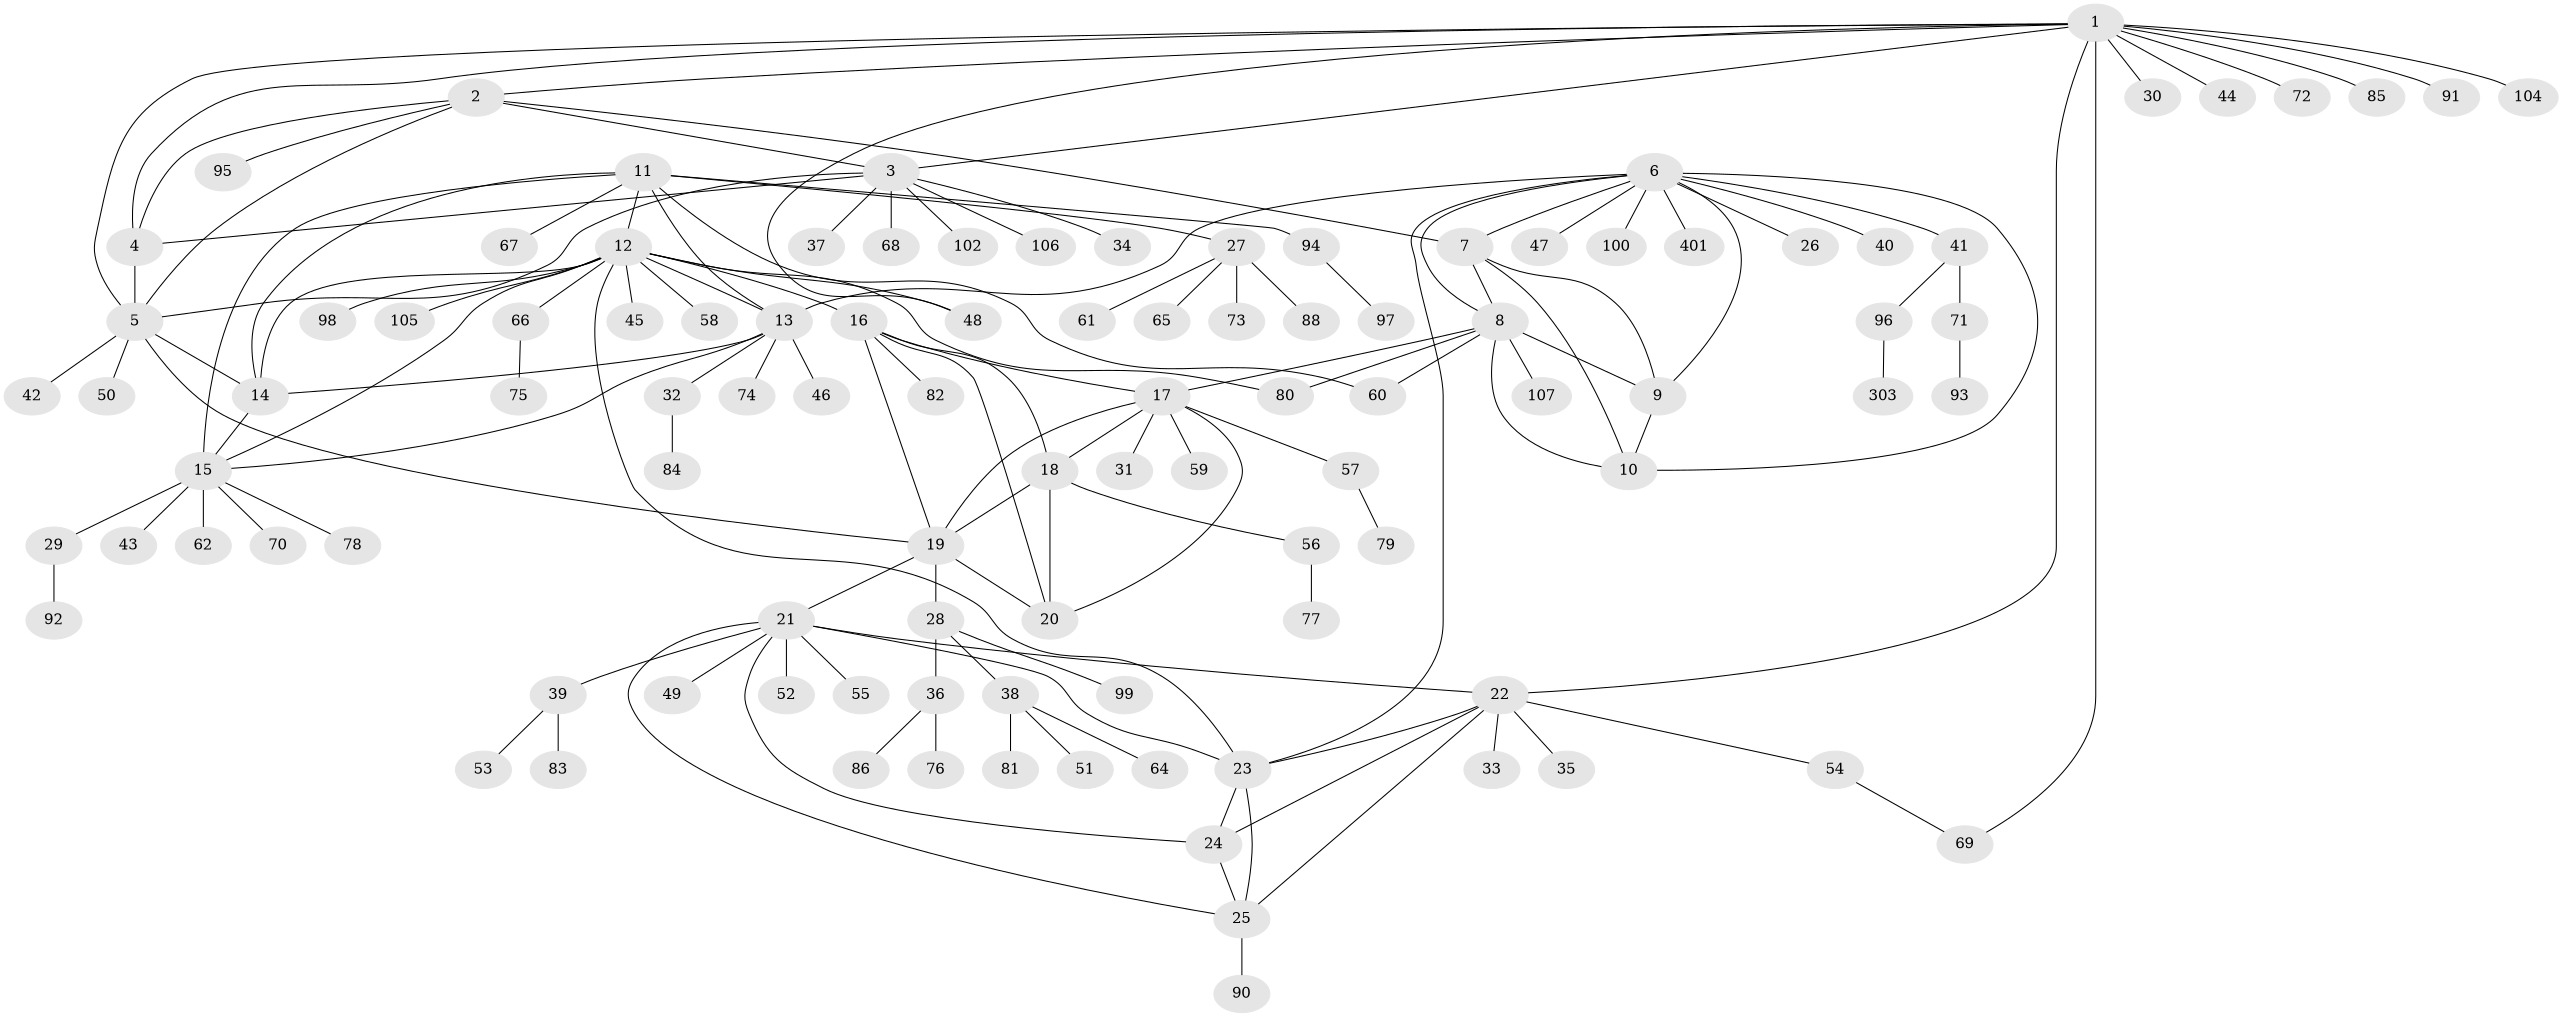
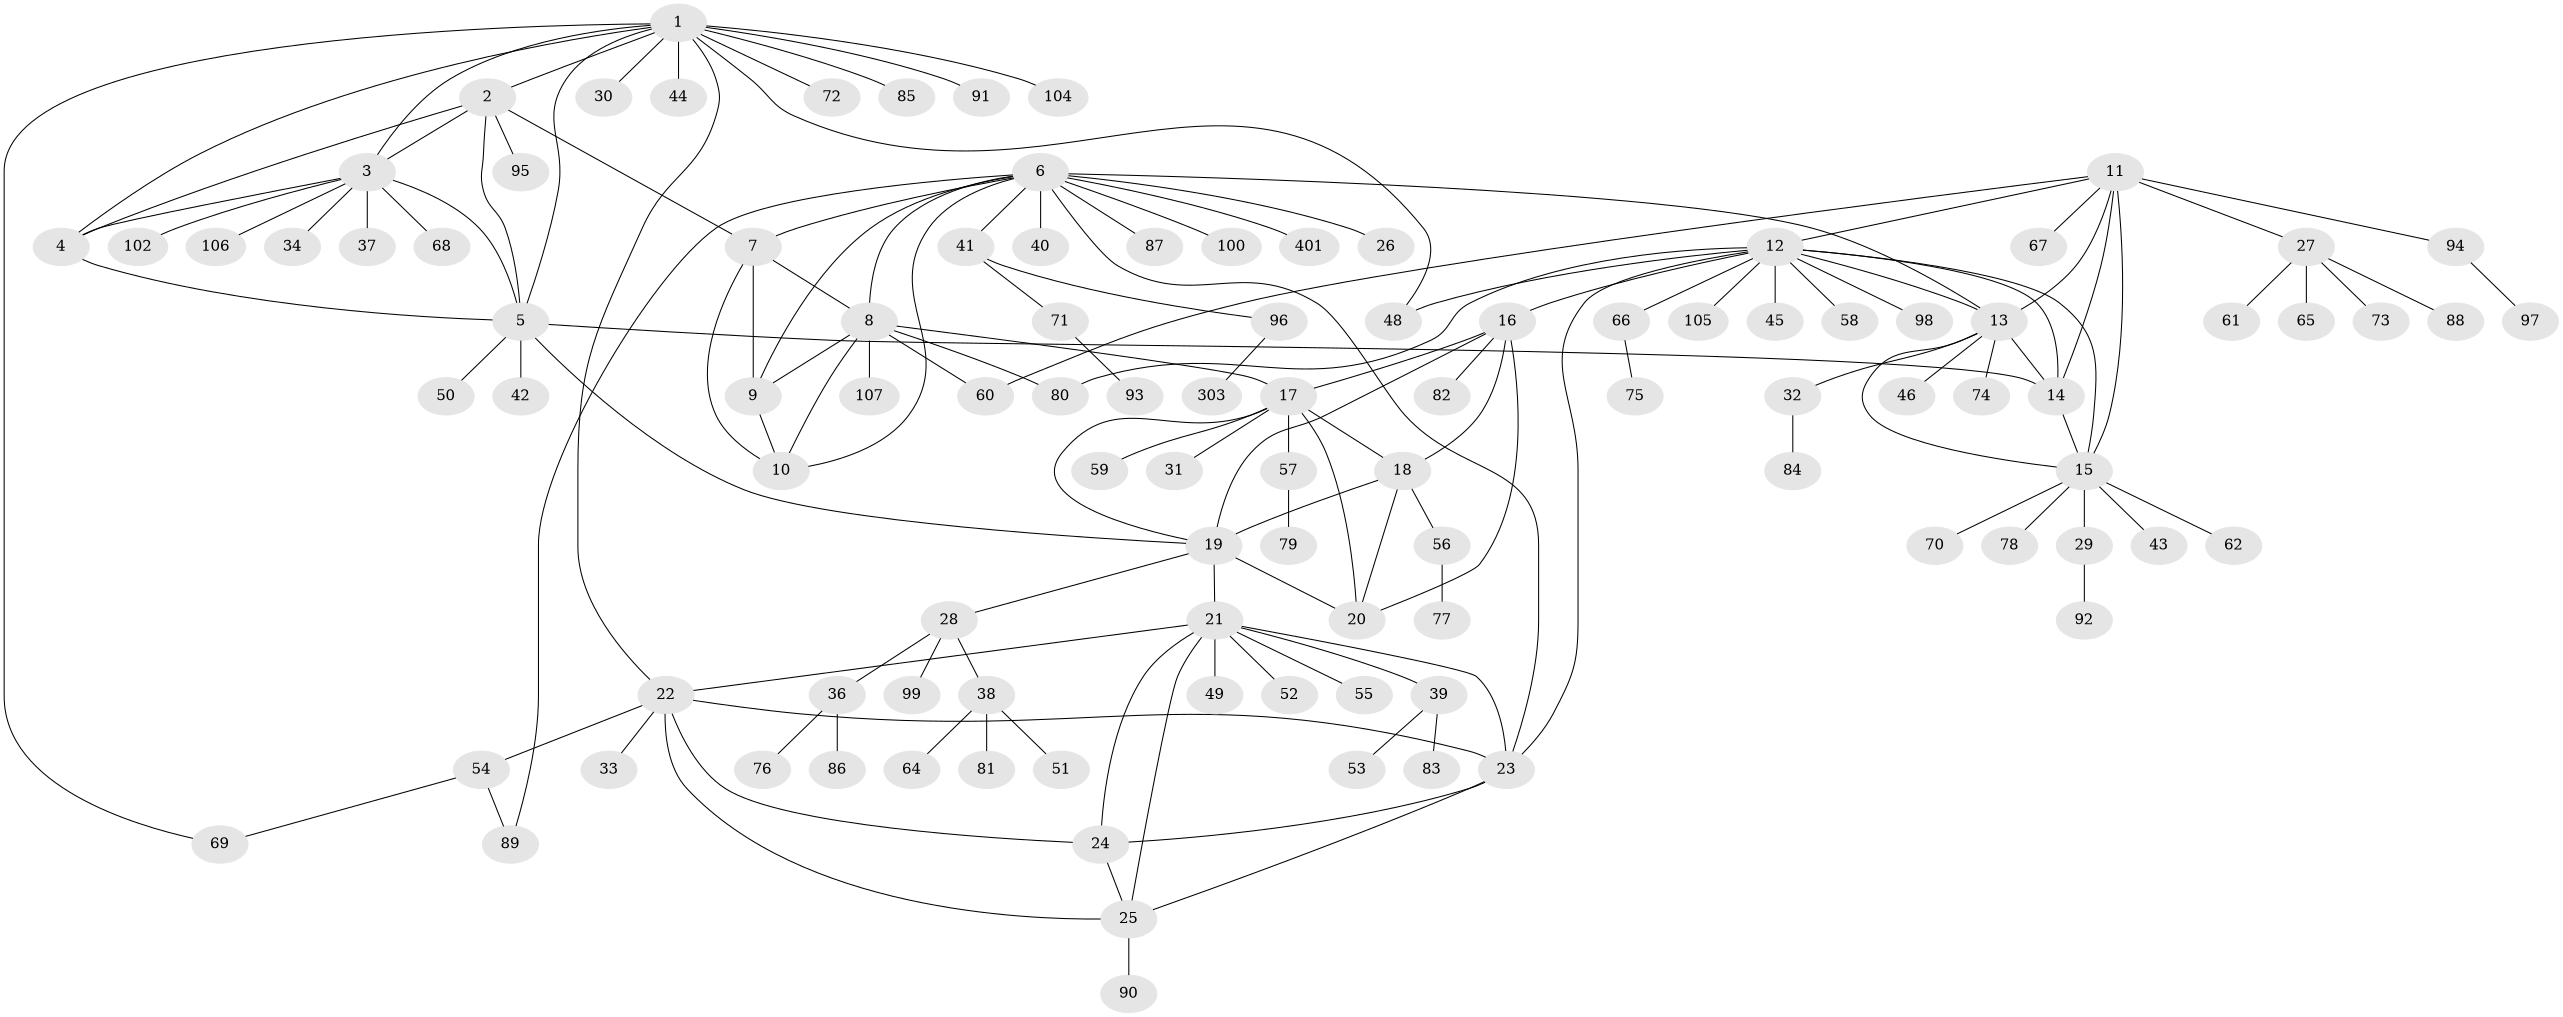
node "47": label "47" -> "87"
node "35": removed
node "89": added
